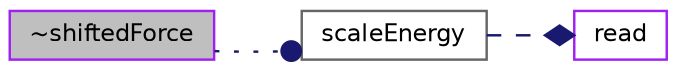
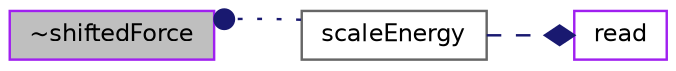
edge "~shiftedForce" -> "scaleEnergy": reversed
